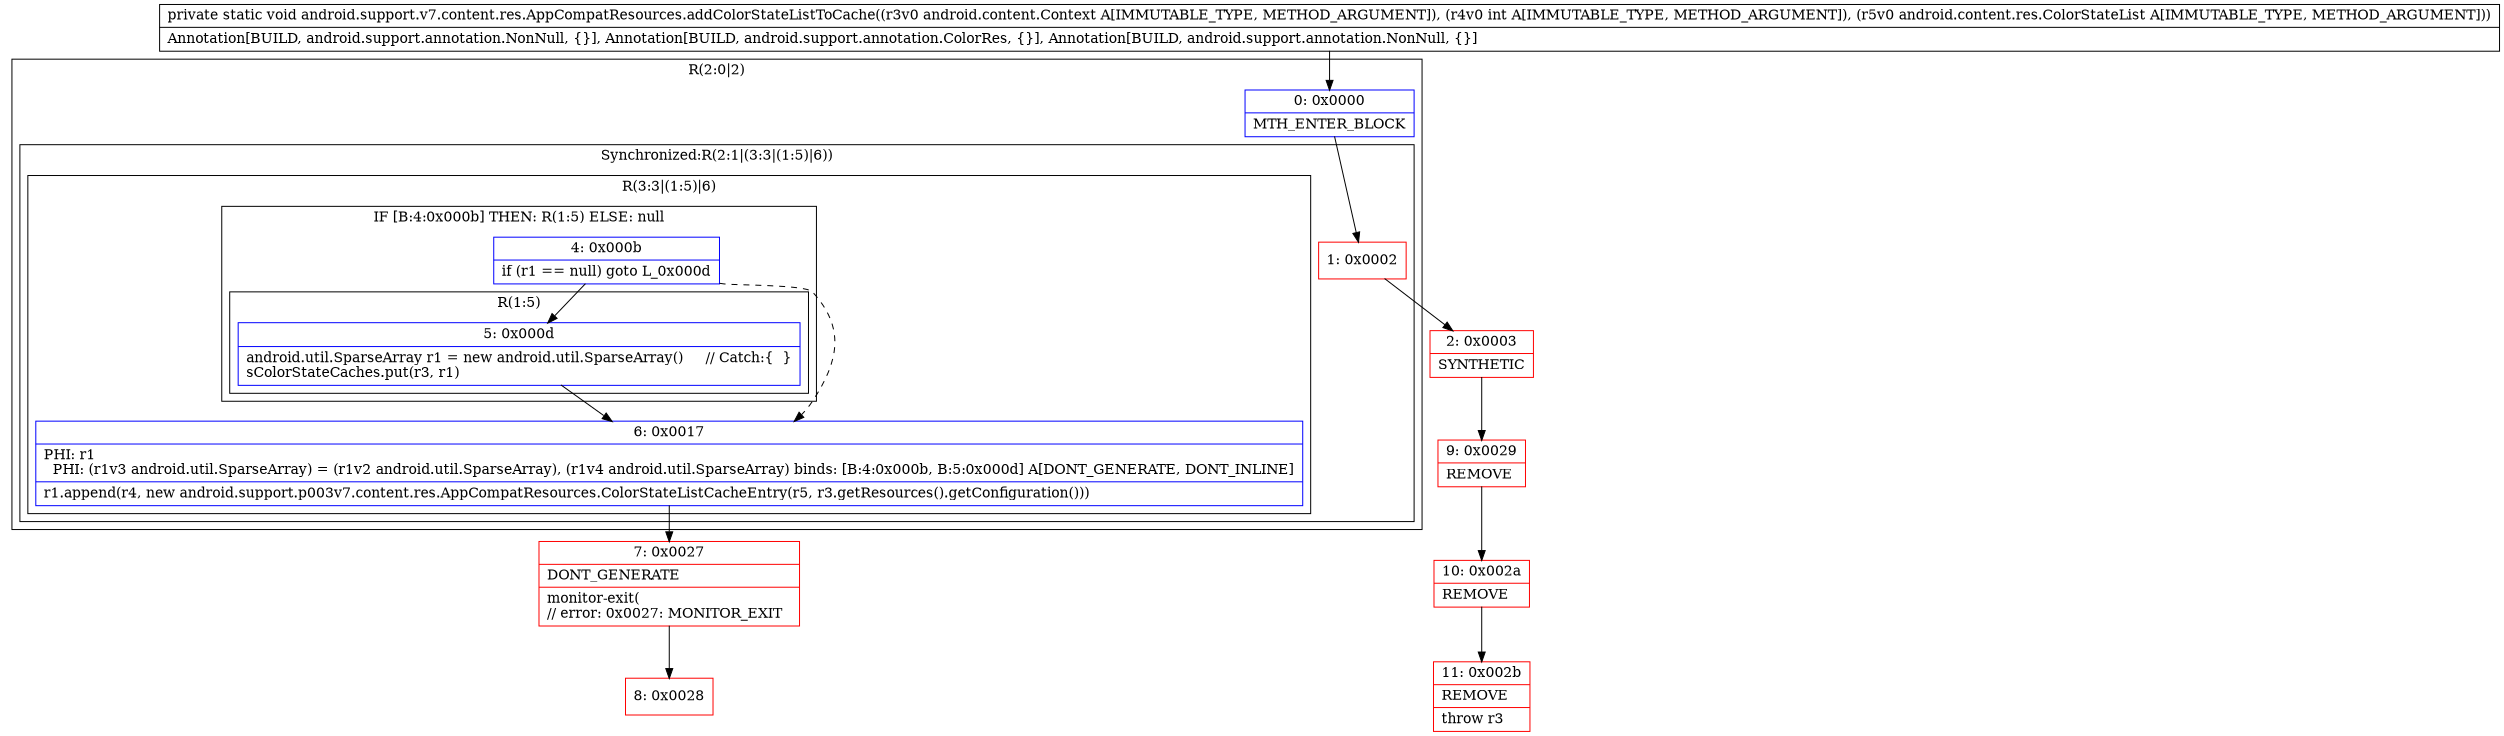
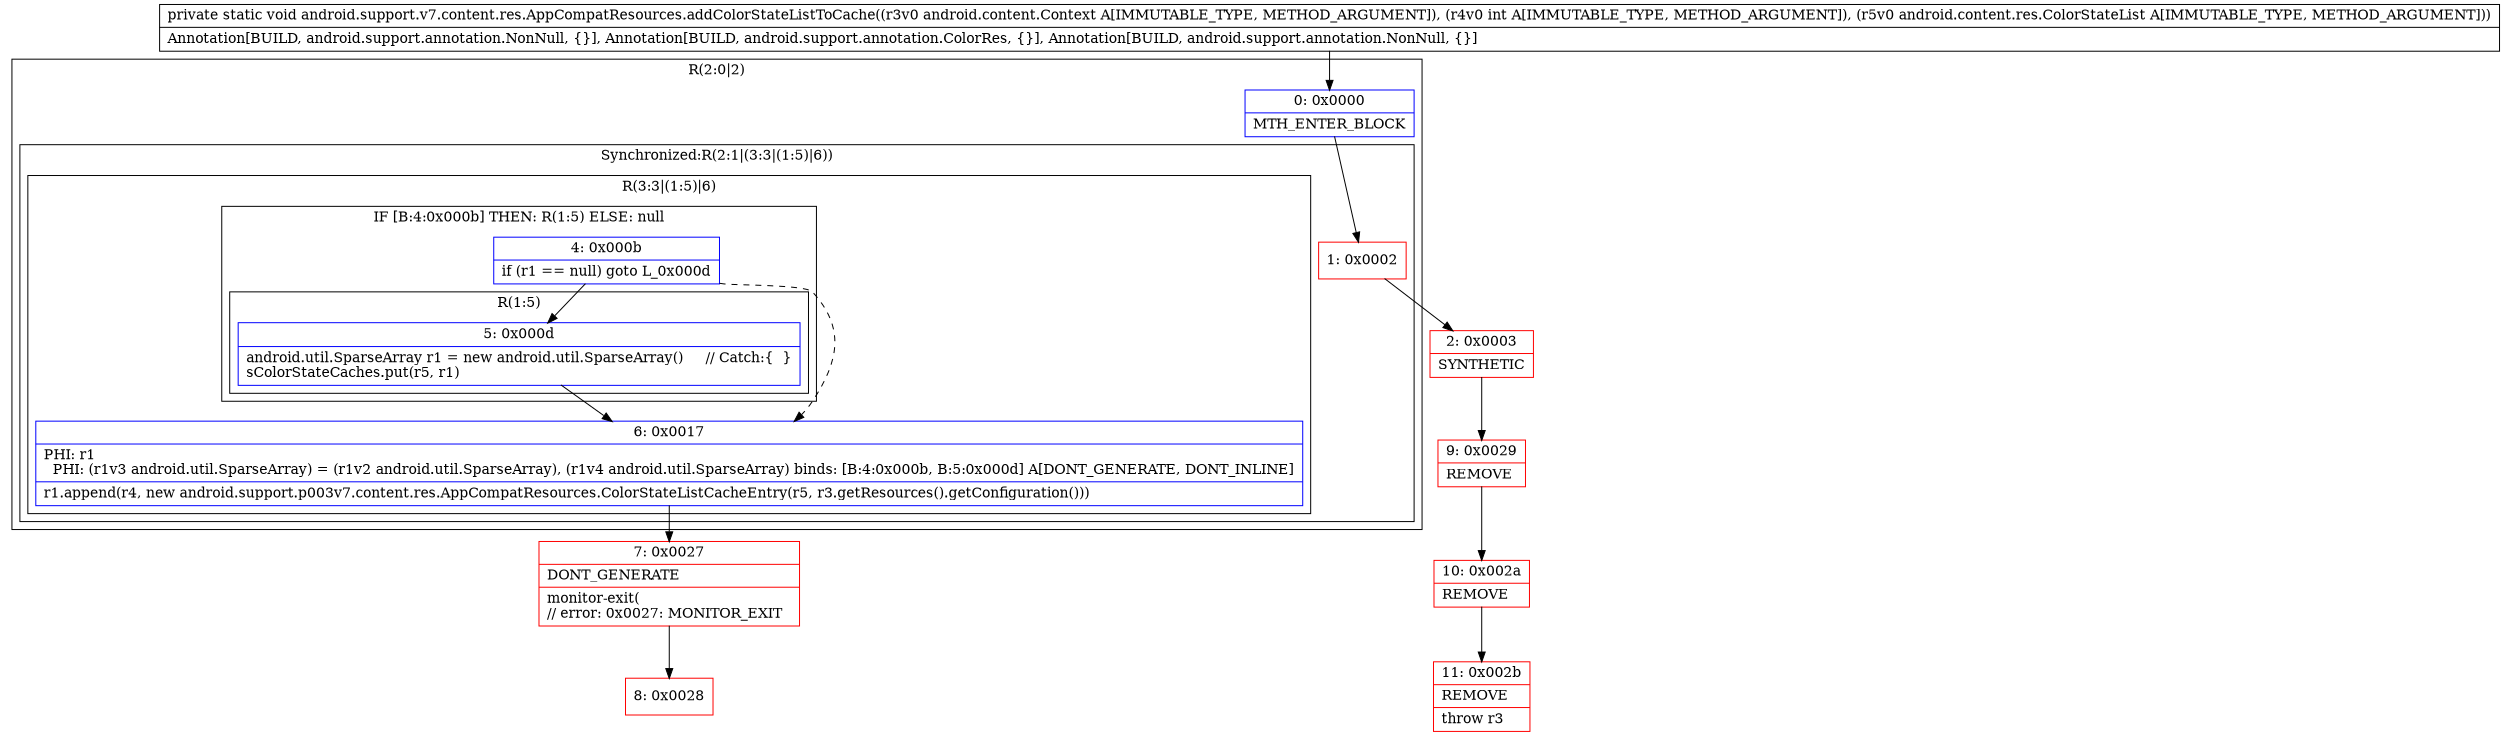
node "5: 0x000d": text "sColorStateCaches.put(r3, r1)" -> "sColorStateCaches.put(r5, r1)"
